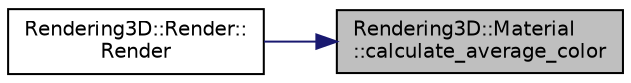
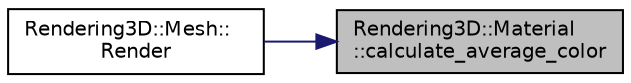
node "Rendering3D::Render:: Render": label "Rendering3D::Render:: Render" -> "Rendering3D::Mesh:: Render"
